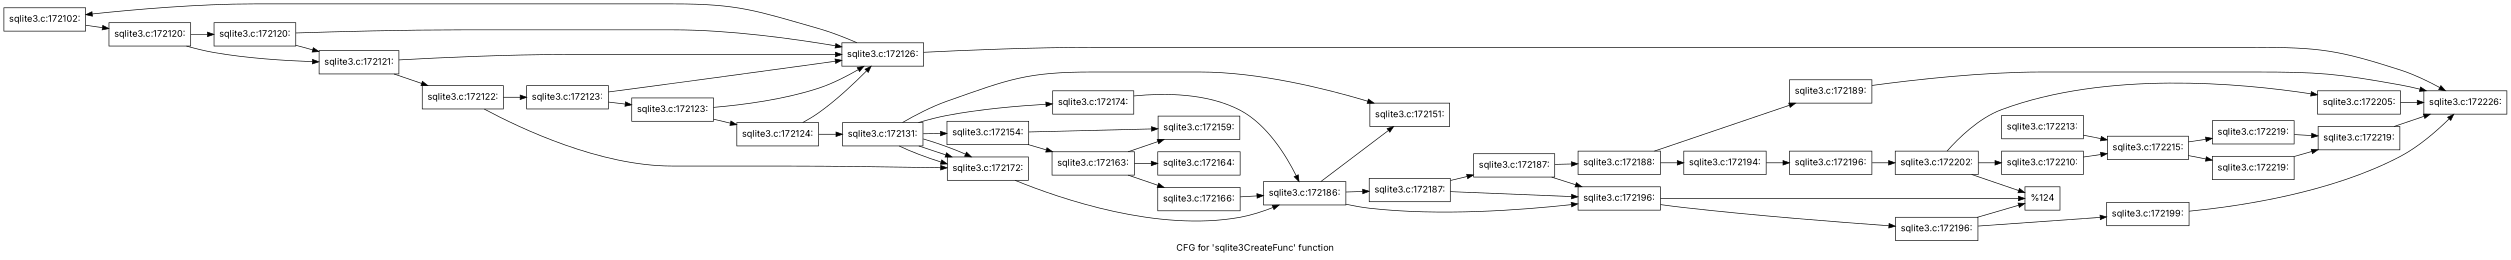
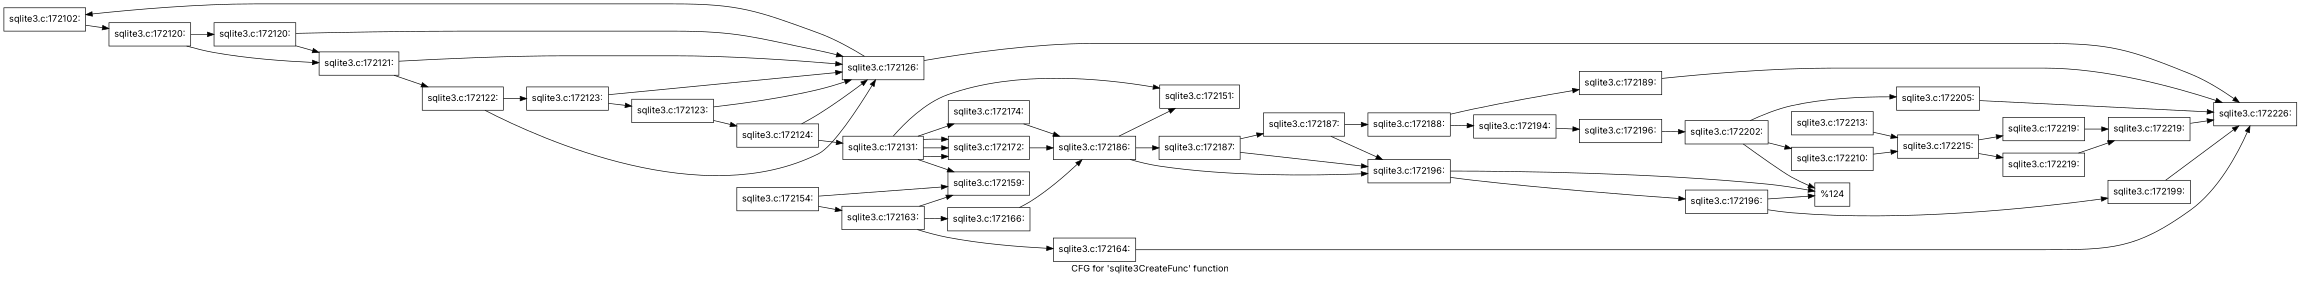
edge "sqlite3.c:172131:" -> "sqlite3.c:172154:": now "sqlite3.c:172131:" -> "sqlite3.c:172159:"
edge "sqlite3.c:172122:" -> "sqlite3.c:172172:": now "sqlite3.c:172122:" -> "sqlite3.c:172126:"
edge "sqlite3.c:172164:" -> "sqlite3.c:172226:": added
